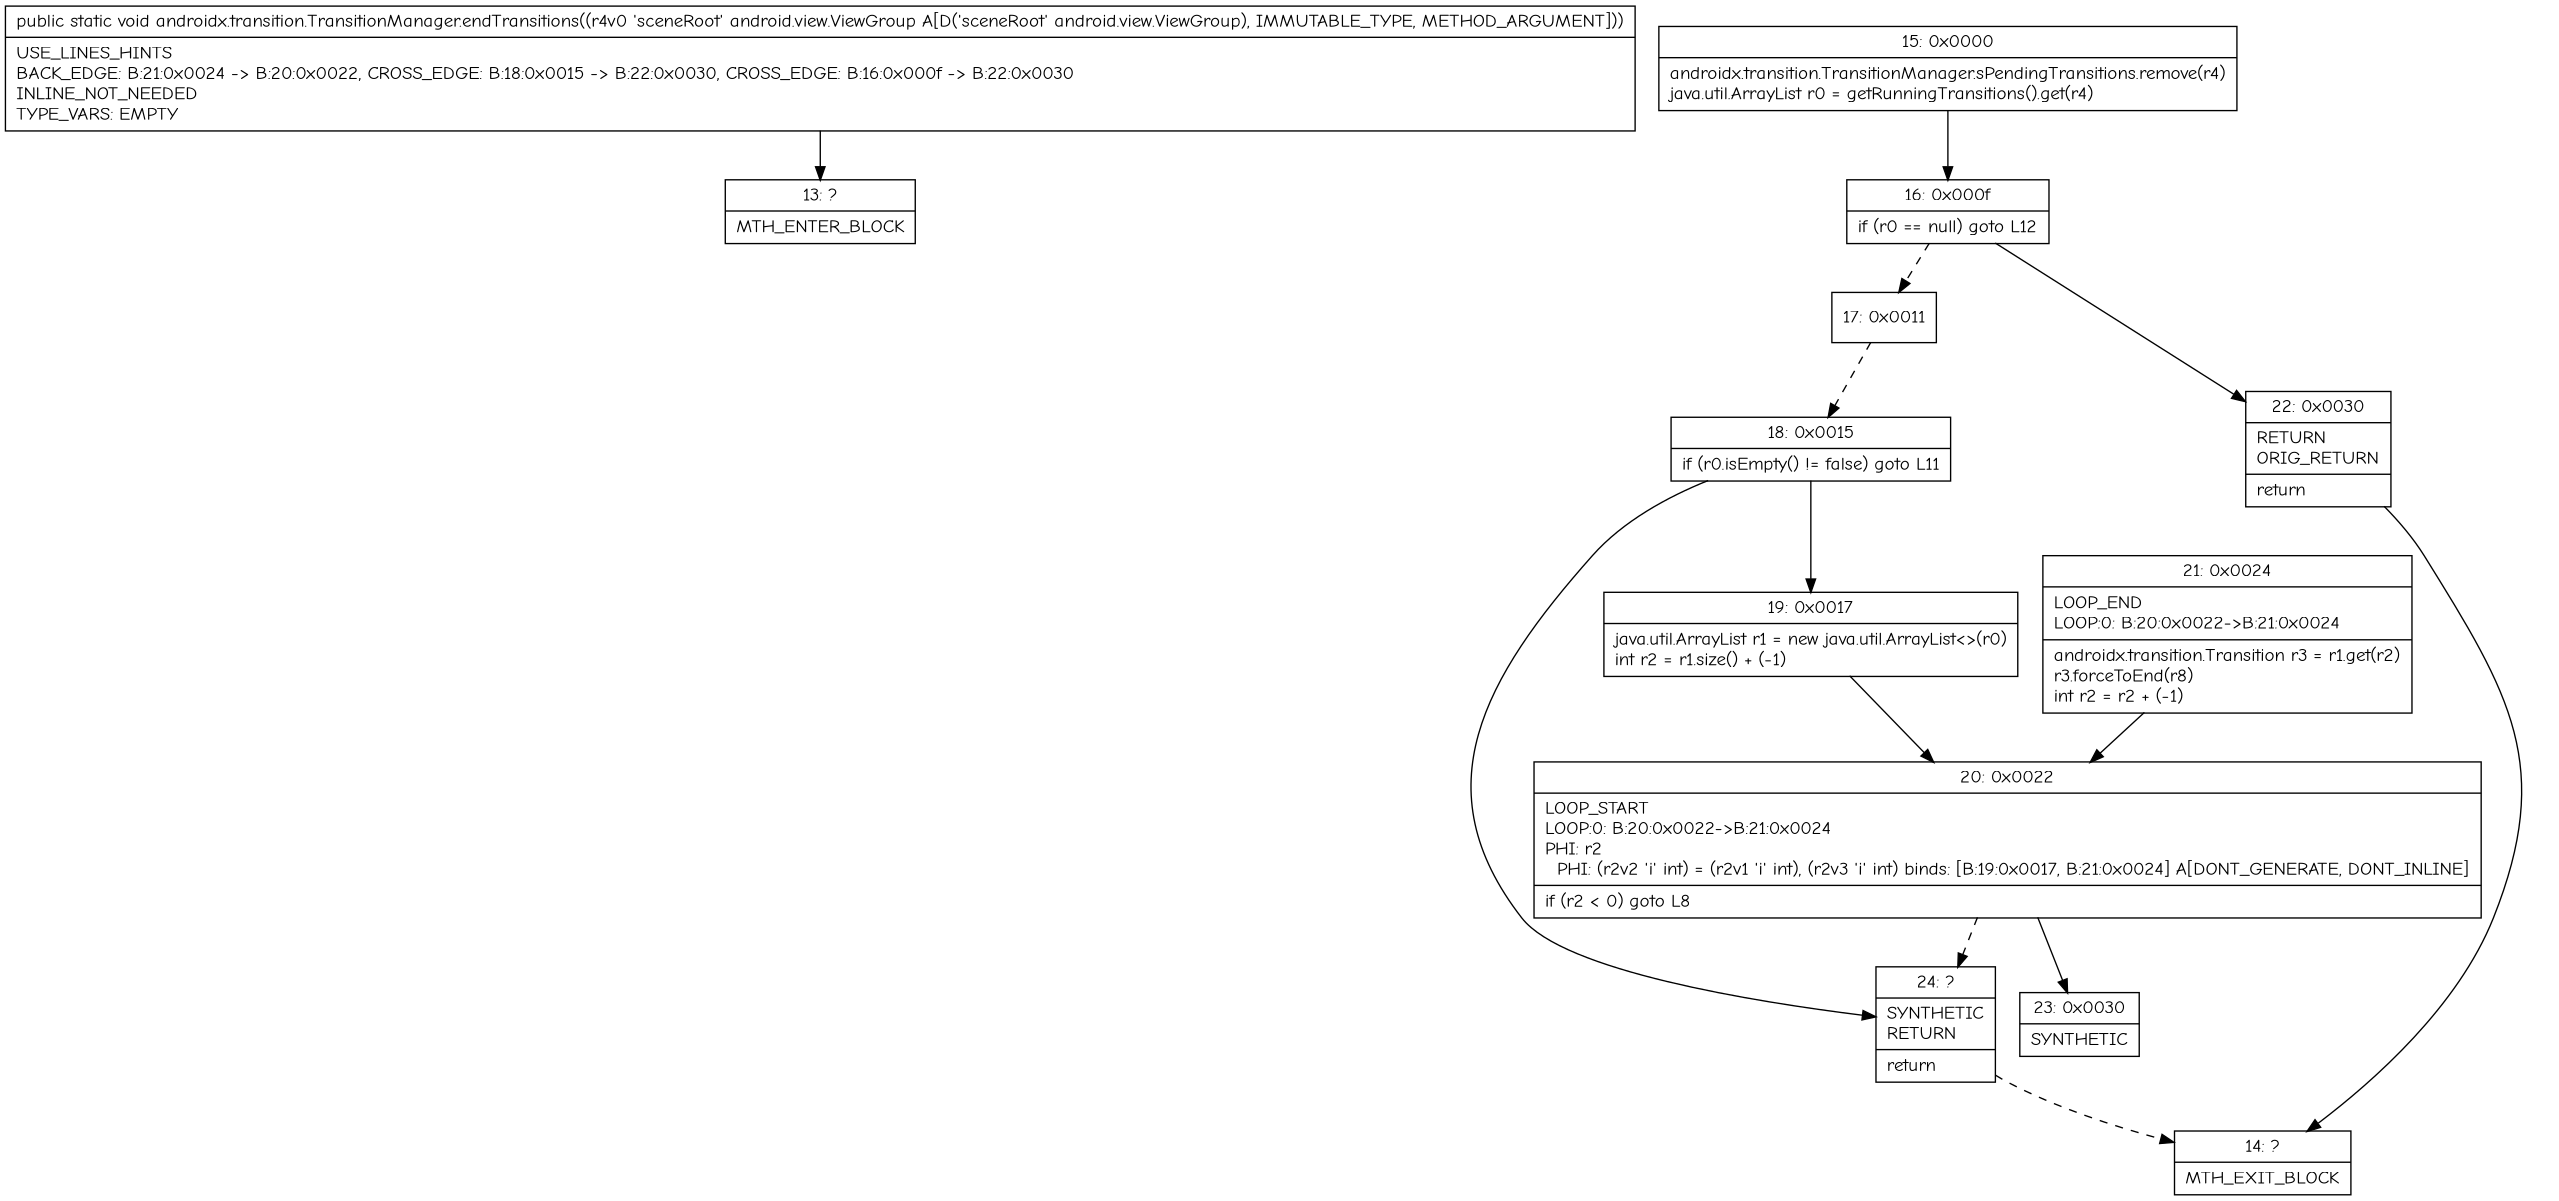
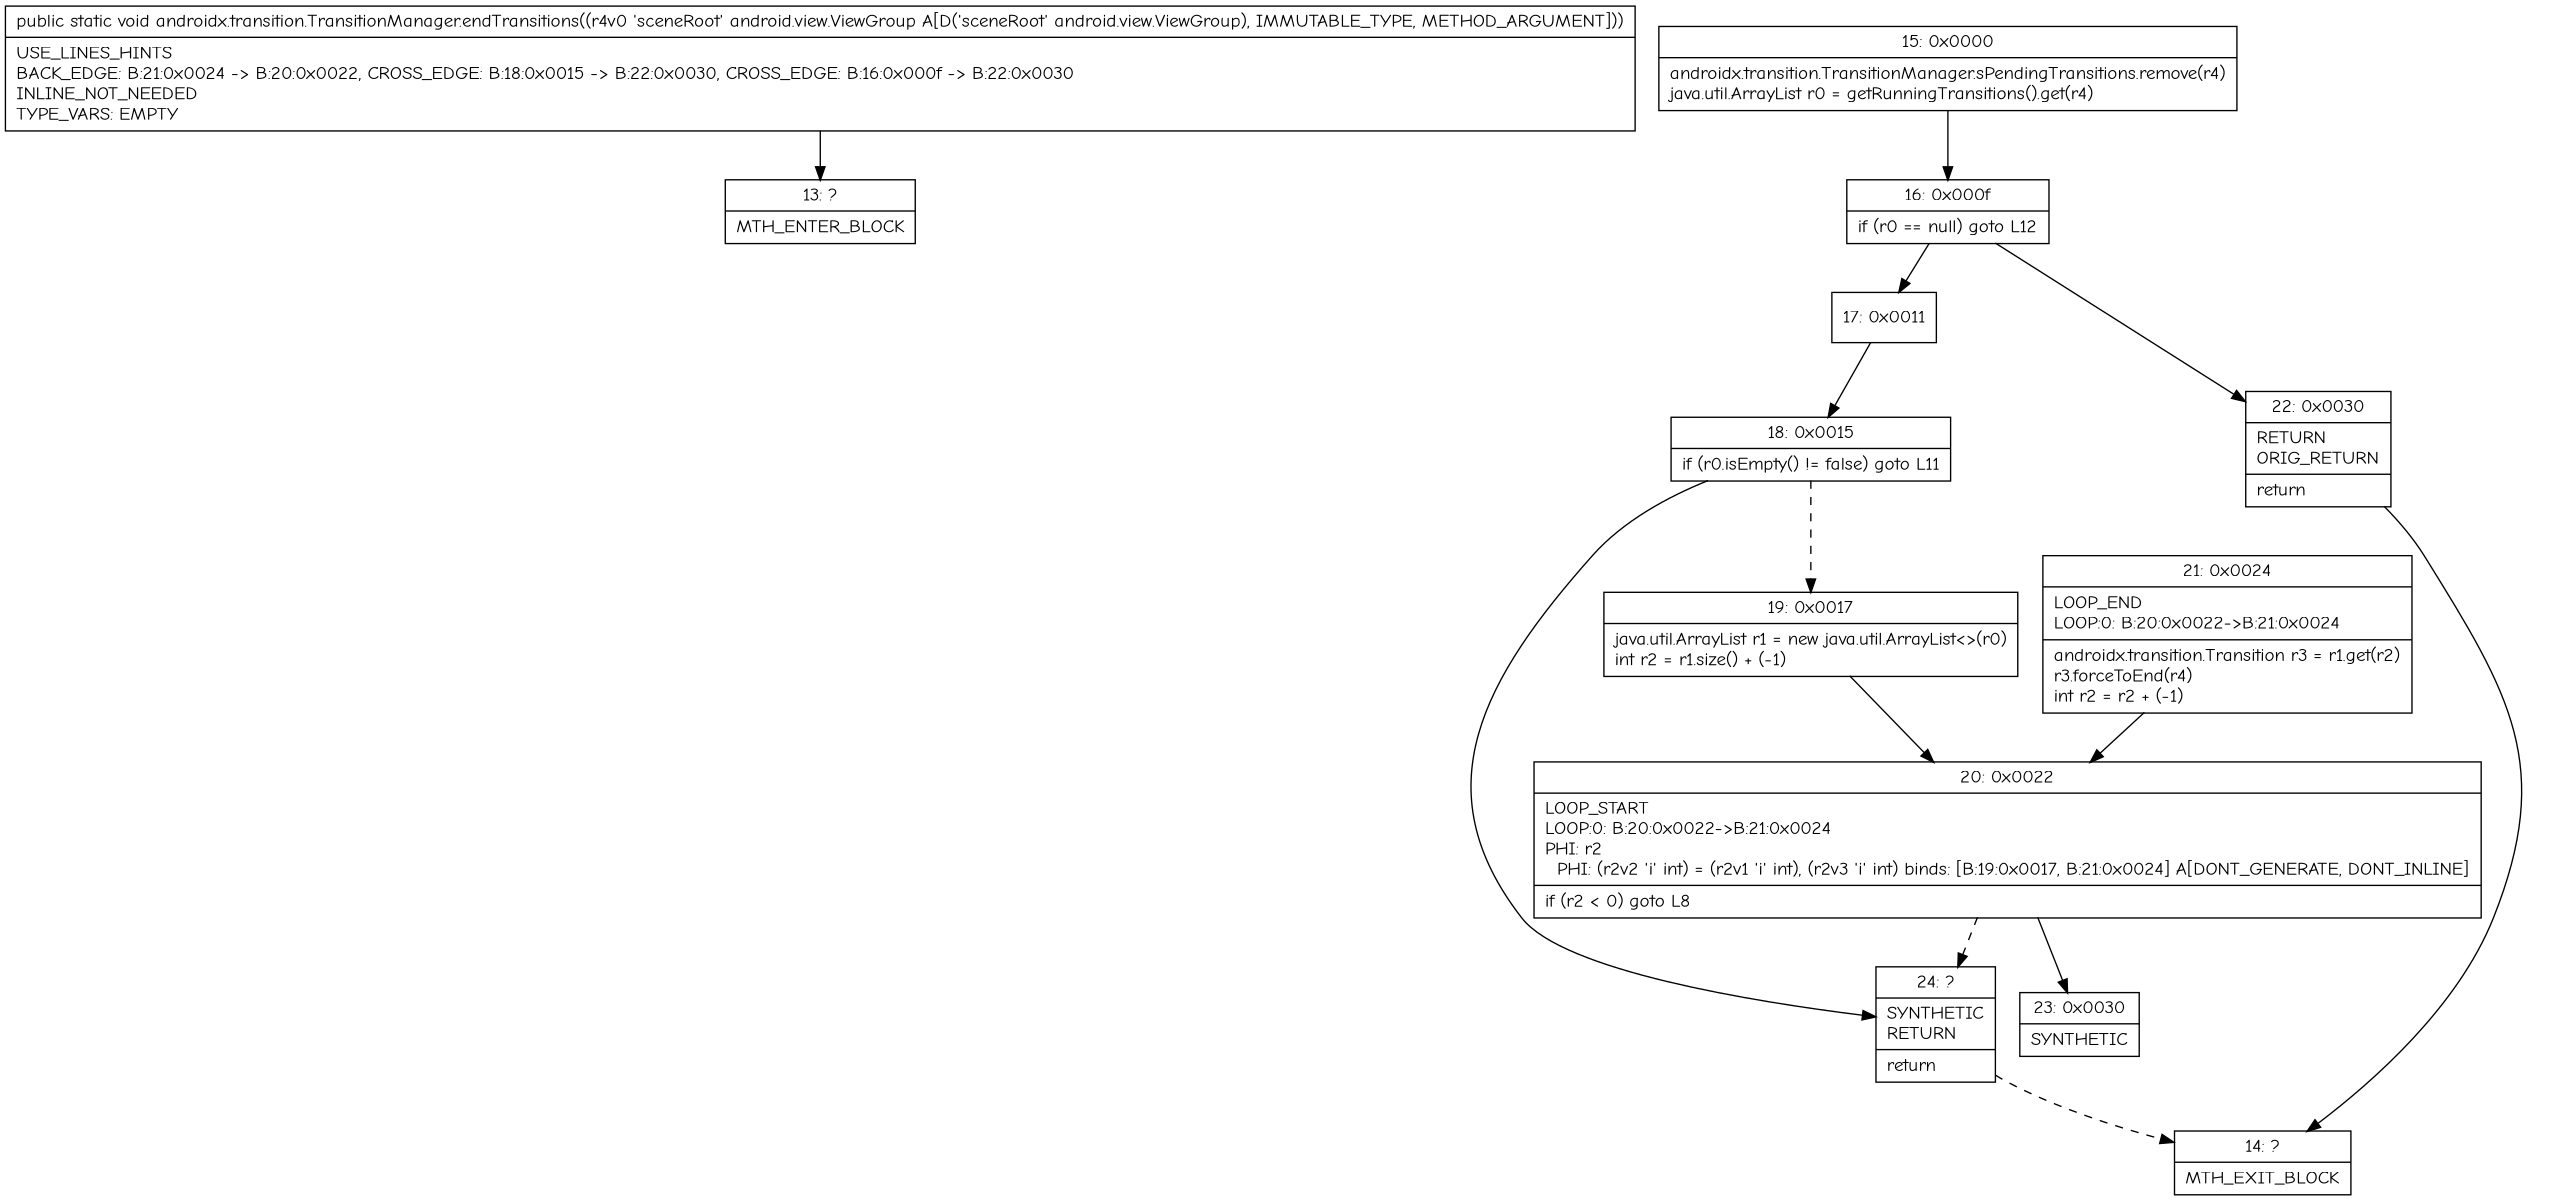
edge "16: 0x000f" -> "17: 0x0011": style dashed -> solid
edge "17: 0x0011" -> "18: 0x0015": style dashed -> solid
edge "18: 0x0015" -> "19: 0x0017": style solid -> dashed
node "21: 0x0024": text "r3.forceToEnd(r8)" -> "r3.forceToEnd(r4)"
